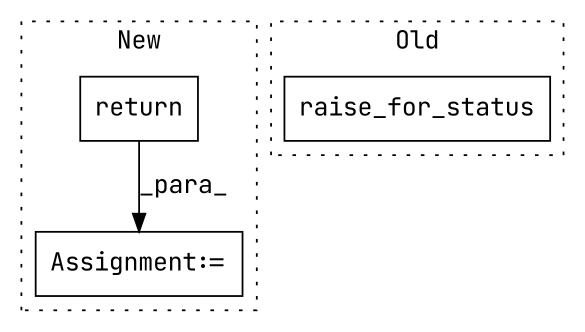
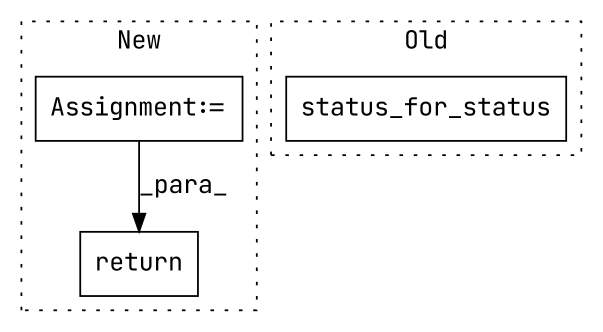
node "raise_for_status": label "raise_for_status" -> "status_for_status"
edge "return" -> "Assignment:=": reversed
